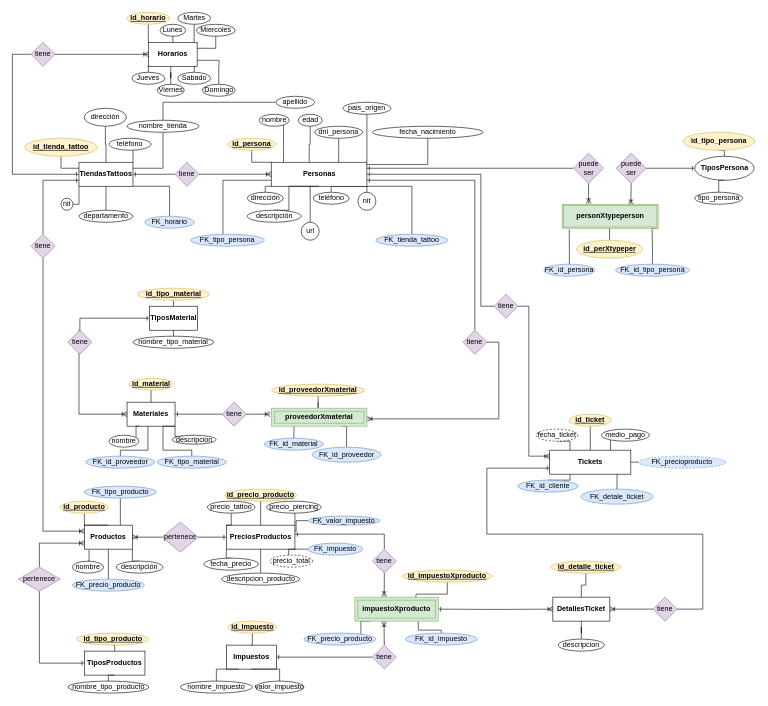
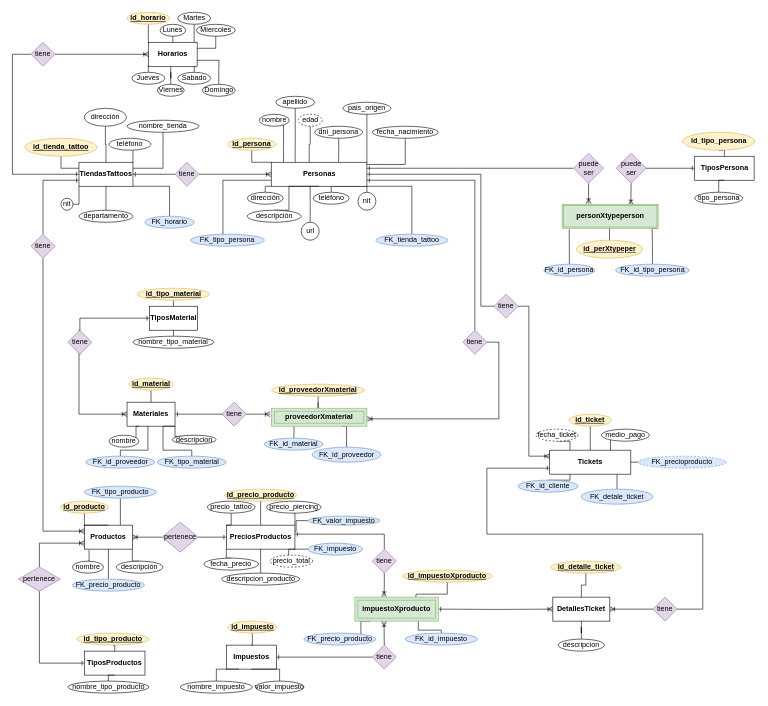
edge "apellido" -- "nombre_tienda": now "apellido" -- "Personas"
node "edad": style solid -> dashed
node "fecha_nacimiento": size 111x12 -> 66x12
node "TiposPersona": shape ellipse -> rectangle
